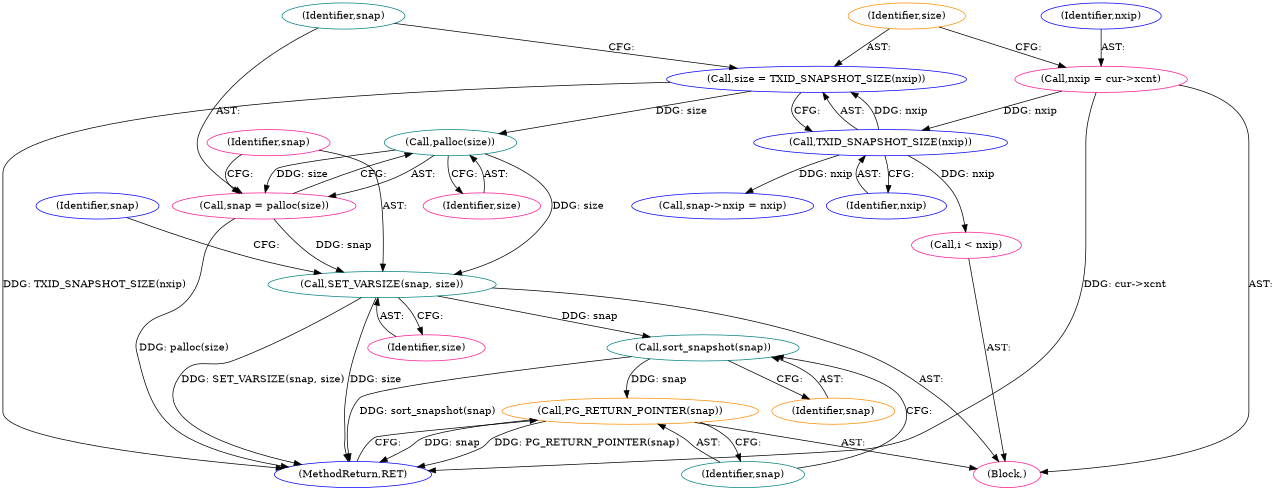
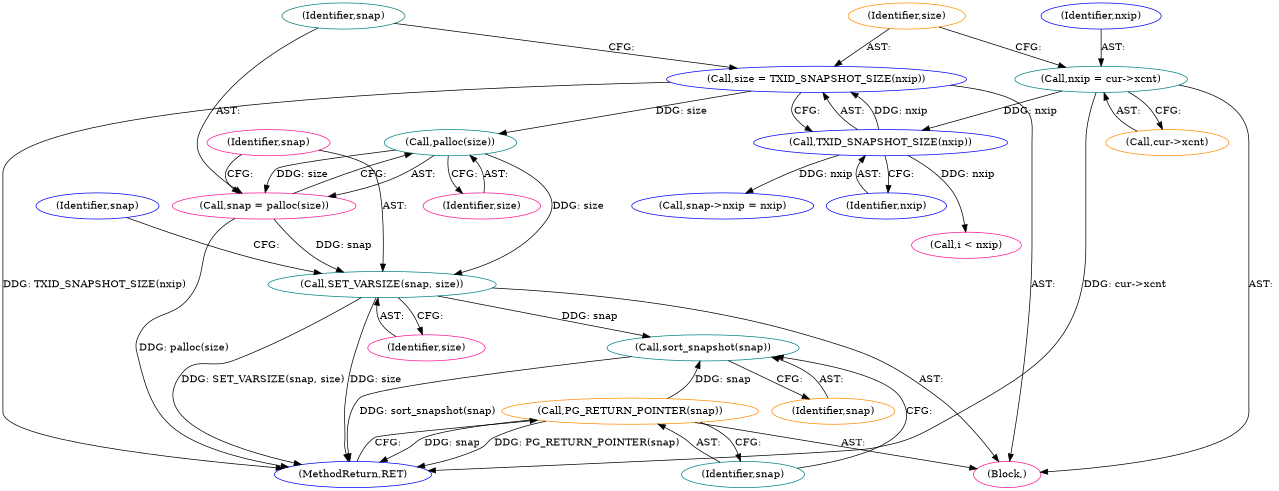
node "(Call,nxip = cur->xcnt)": color deeppink -> teal
node "(Call,cur->xcnt)": added
edge "(Call,i < nxip)" -> "(Block,)": now "(Call,size = TXID_SNAPSHOT_SIZE(nxip))" -> "(Block,)"
edge "(Call,sort_snapshot(snap))" -> "(Call,PG_RETURN_POINTER(snap))": reversed
